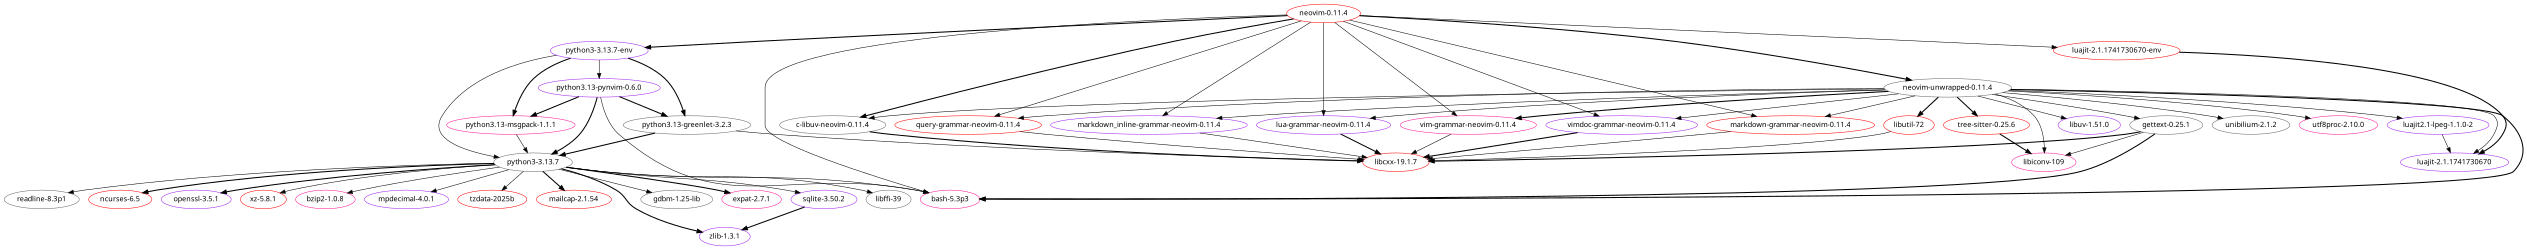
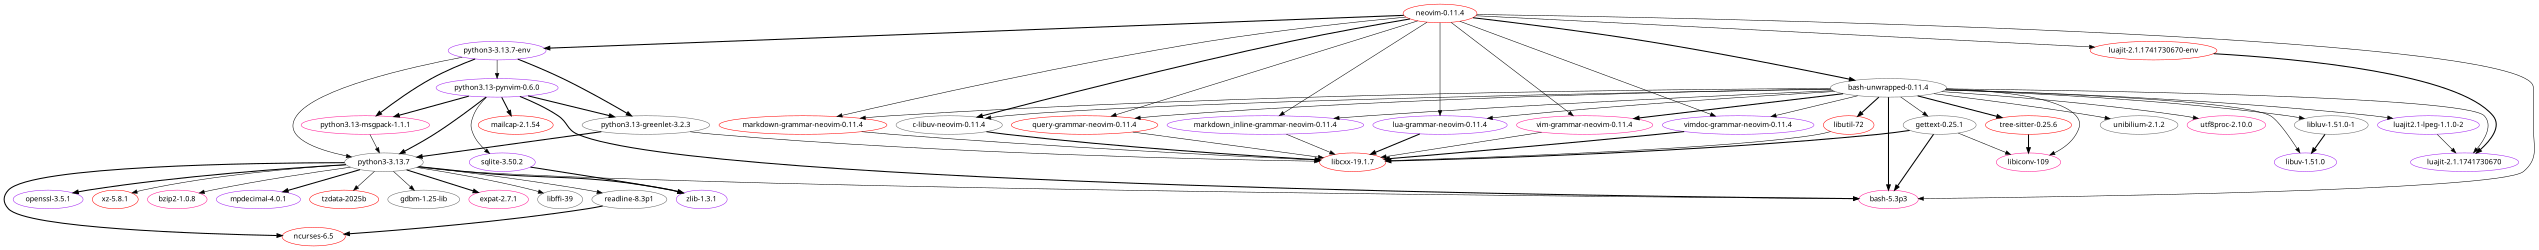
node "neovim-unwrapped-0.11.4": label "neovim-unwrapped-0.11.4" -> "bash-unwrapped-0.11.4"
node "libluv-1.51.0-1": added
edge "python3-3.13.7" -> "sqlite-3.50.2": now "python3.13-pynvim-0.6.0" -> "sqlite-3.50.2"
edge "python3-3.13.7" -> "mailcap-2.1.54": now "python3.13-pynvim-0.6.0" -> "mailcap-2.1.54"
edge "python3-3.13.7" -> "mpdecimal-4.0.1": style solid -> bold
edge "python3.13-pynvim-0.6.0" -> "bash-5.3p3": style solid -> bold
edge "readline-8.3p1" -> "ncurses-6.5": added
